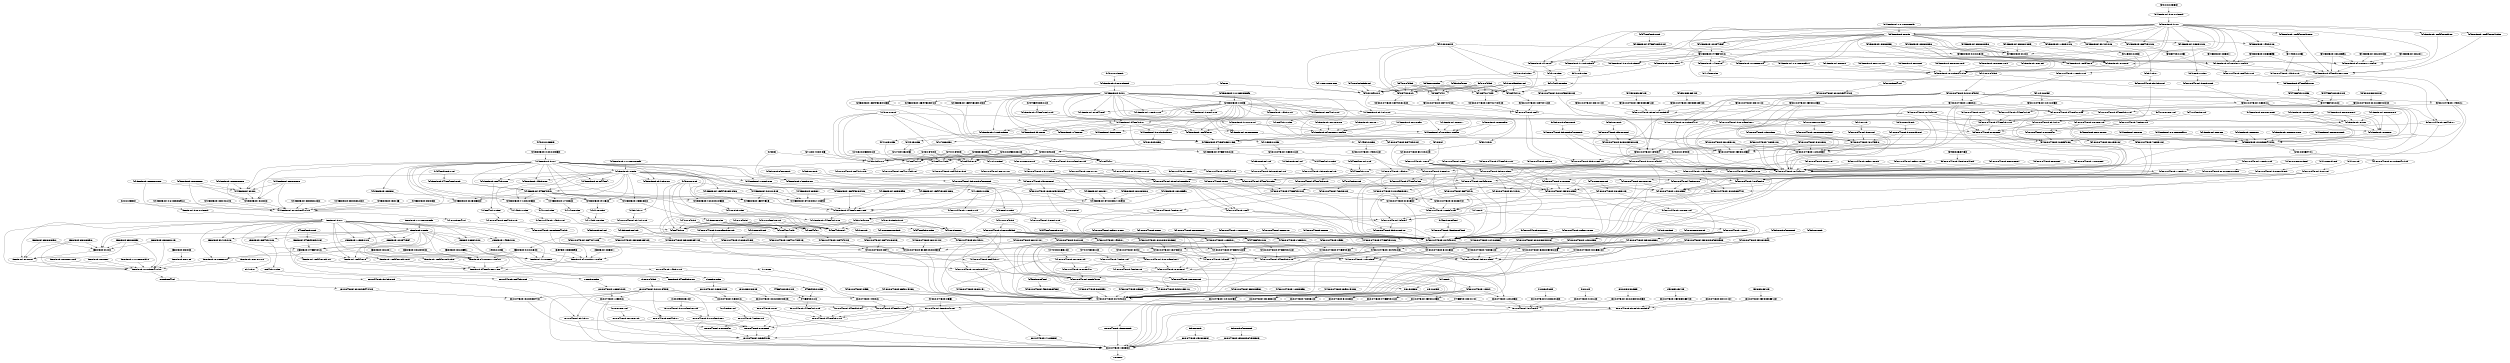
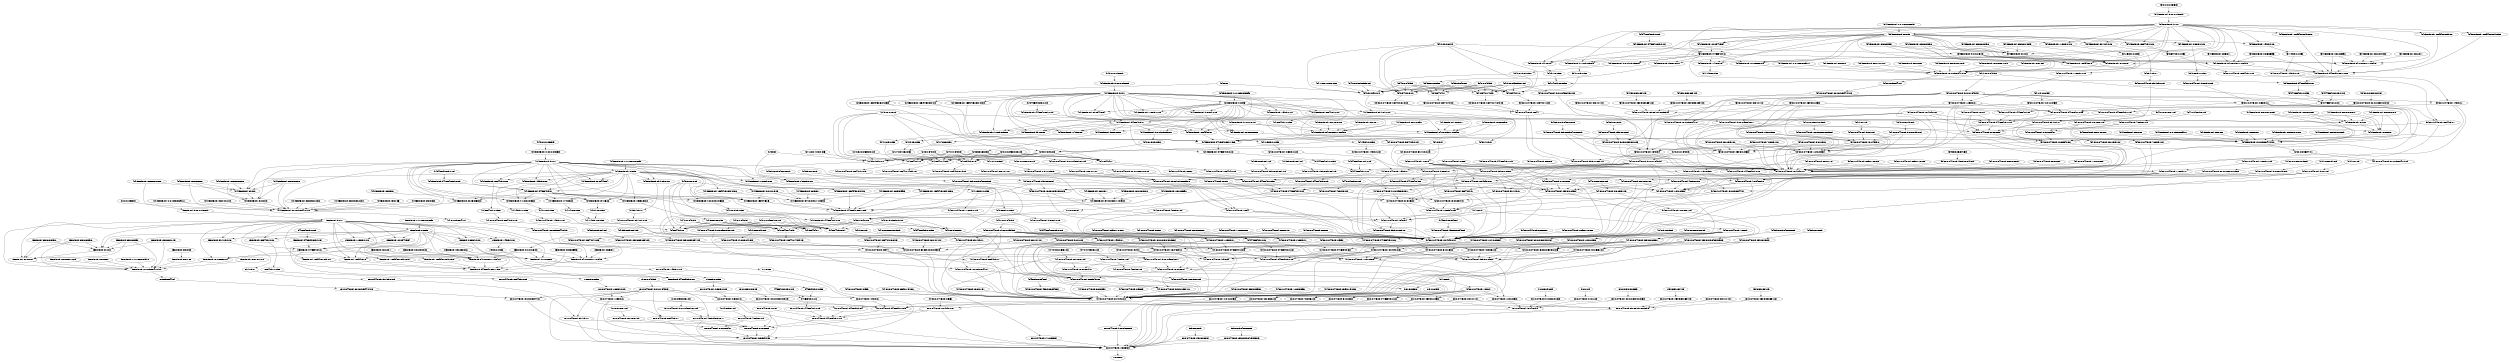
edge "[1]decoder_i.instr" -> "[1]decoder_i.CSR_DPC": now "[1]decoder_i.instr" -> "[1]decoder_i.csr_pipe_flush_o"
edge "[2]controller_i.load_err_i" -> "[2]controller_i.load_err_d": now "[2]controller_i.load_err_i" -> "instr_new_i"
node "[1]controller_i.stall_lsu_i": removed
node "decoder_i.OP_A_REG_A": label "decoder_i.OP_A_REG_A" -> "decoder_i.OP_A_BOOT_A"
node "enable_i.OP_B_REG_B": label "enable_i.OP_B_REG_B" -> "decoder_i.OP_B_REG_B"
node "illegal_i.PRIV_LVL_M": label "illegal_i.PRIV_LVL_M" -> "controller_i.PRIV_LVL_M"
node "controller_i.decoder_fsm_cs": label "controller_i.decoder_fsm_cs" -> "controller_i.ctrl_fsm_cs"
node "controller_i.instr_fetch_err": label "controller_i.instr_fetch_err" -> "controller_i.load_fetch_err"
node "controller_i.rdata_set_i": label "controller_i.rdata_set_i" -> "controller_i.branch_set_i"
